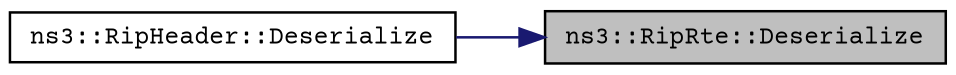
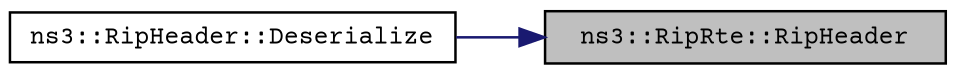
node "ns3::RipRte::Deserialize": label "ns3::RipRte::Deserialize" -> "ns3::RipRte::RipHeader"
